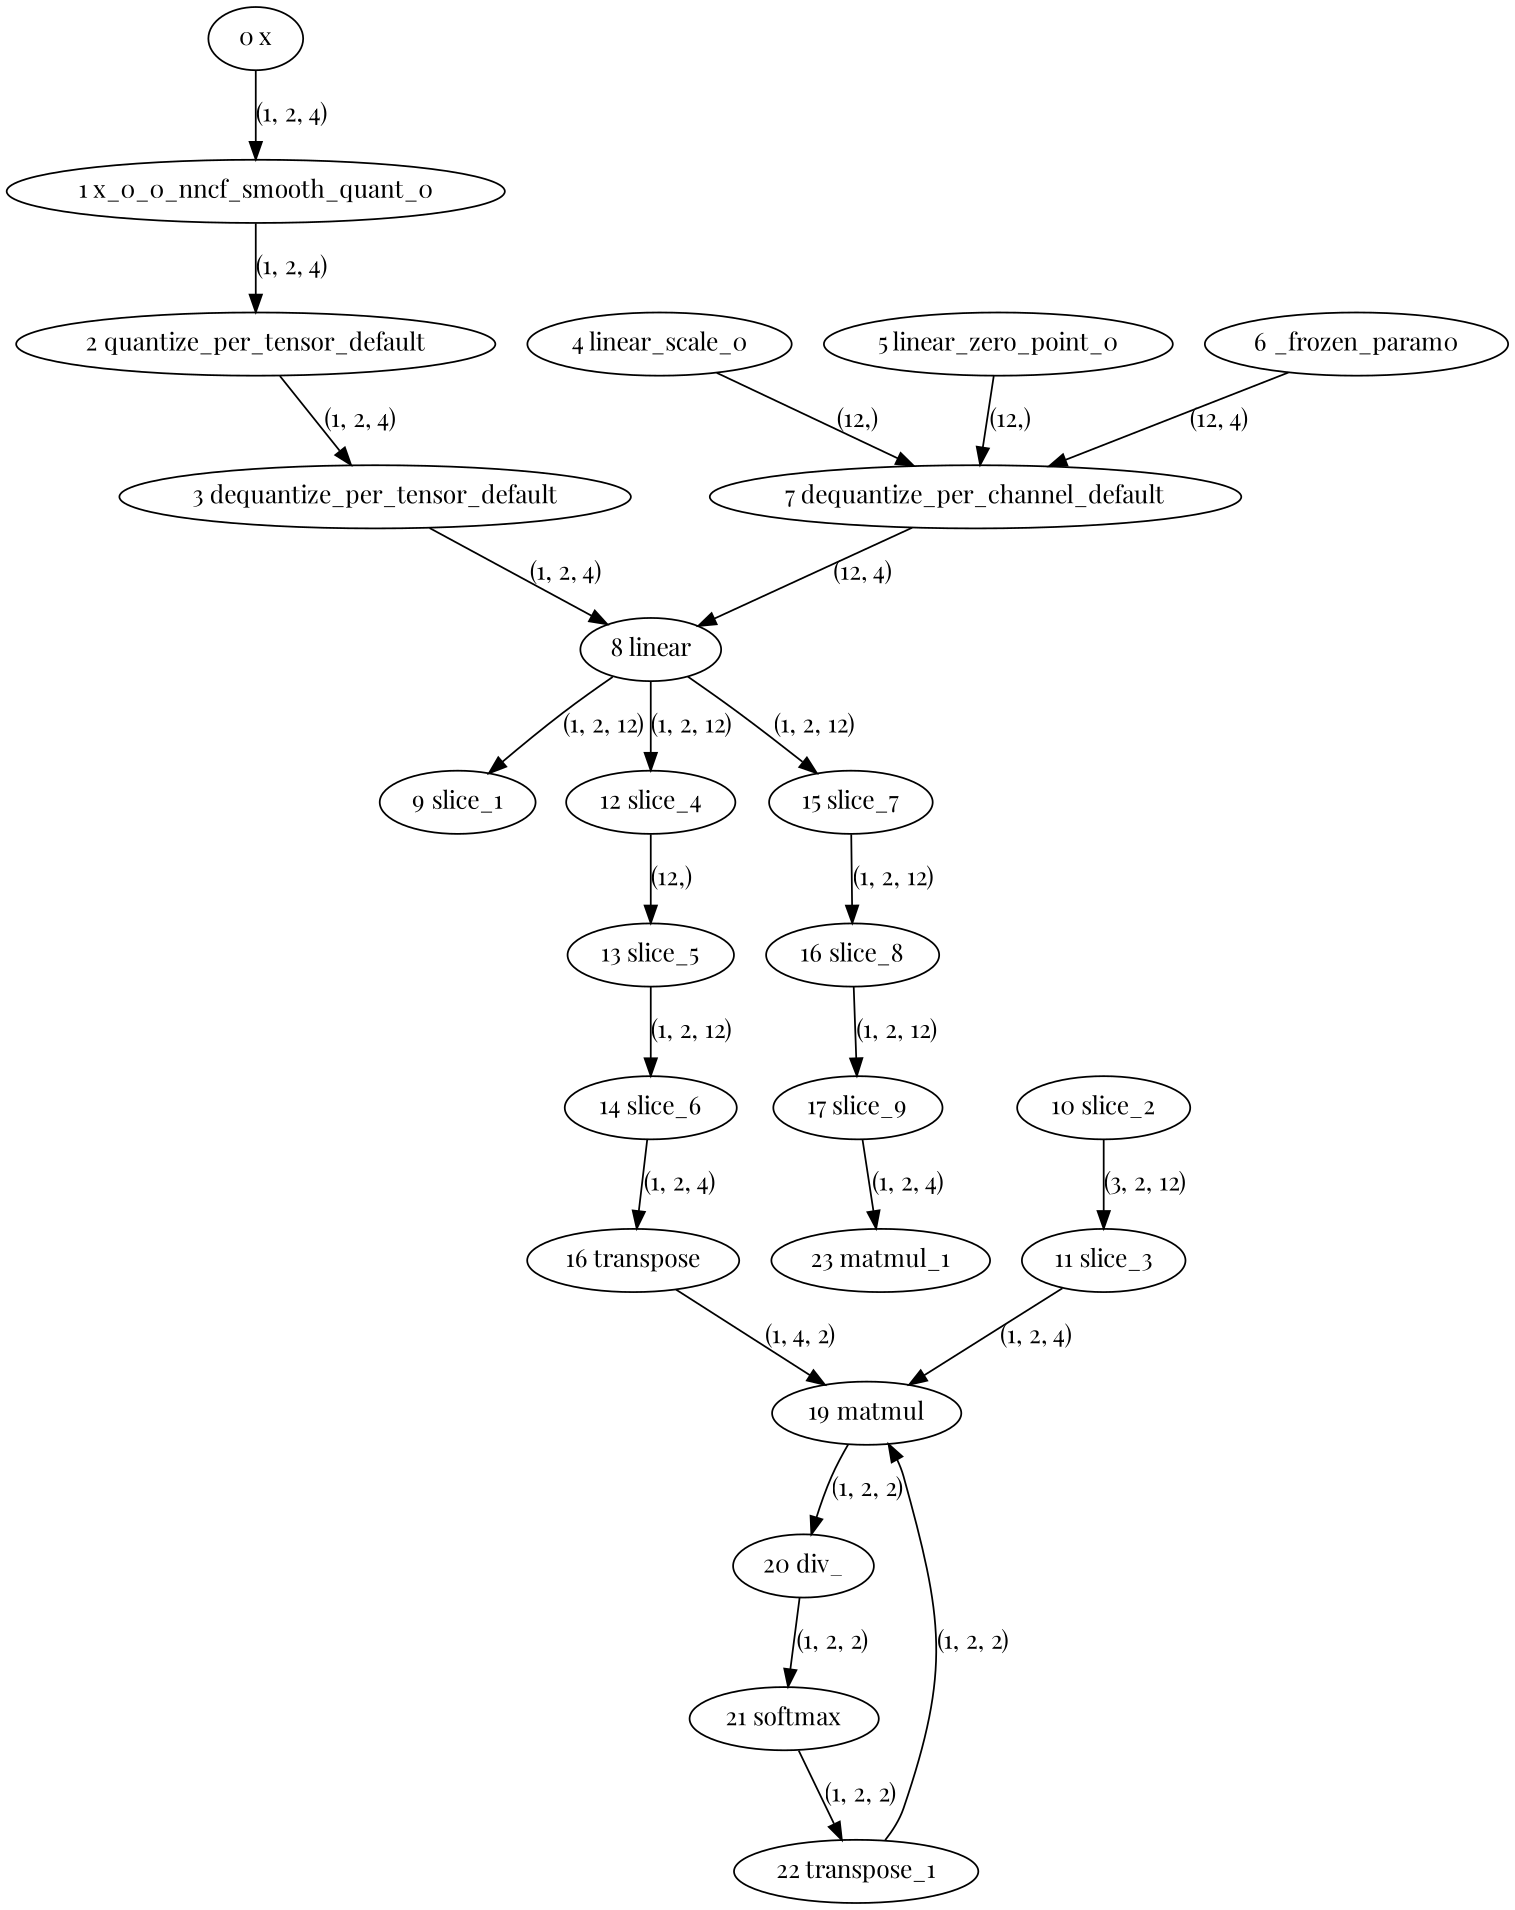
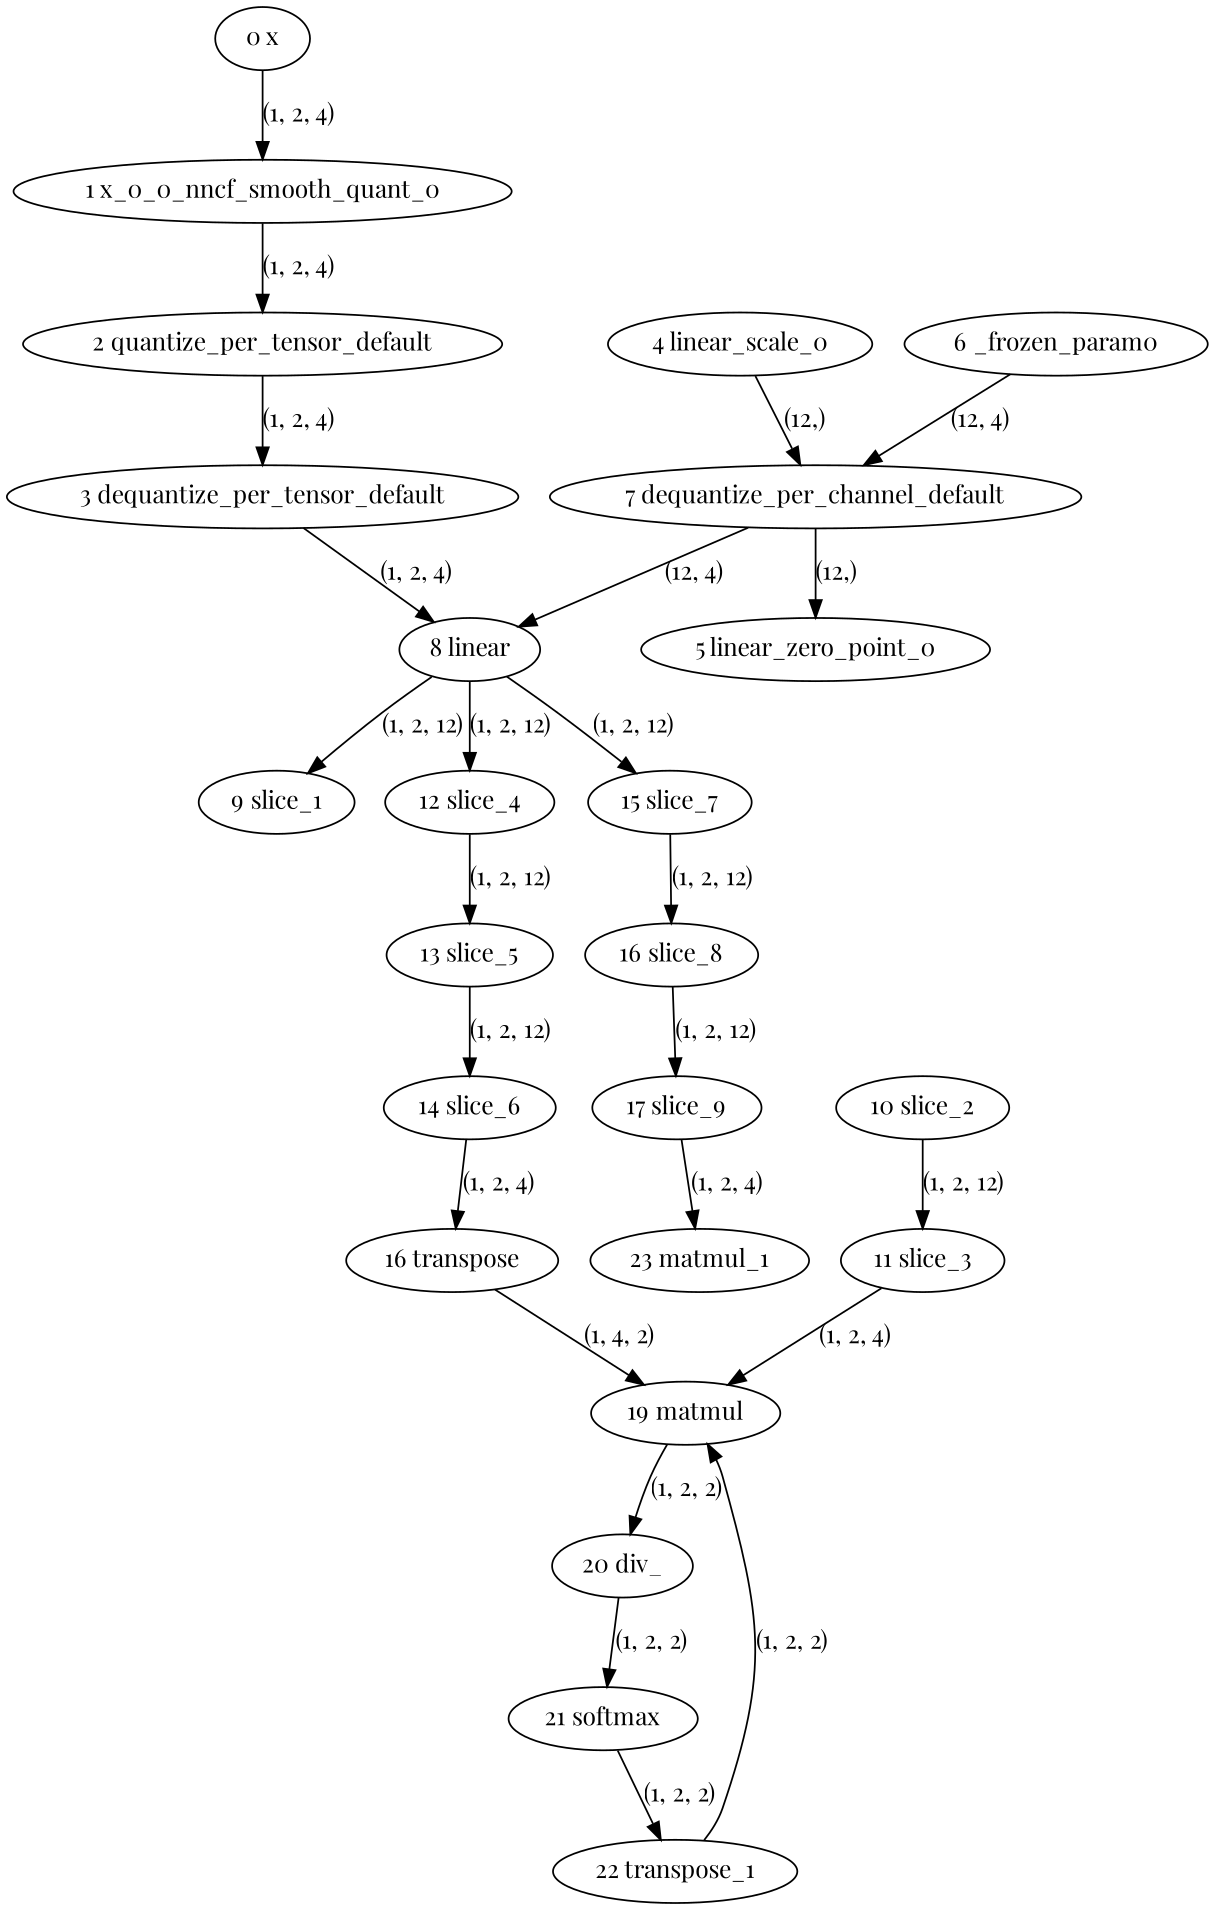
edge "5 linear_zero_point_0" -> "7 dequantize_per_channel_default": reversed
edge "12 slice_4" -> "13 slice_5": label "(12,)" -> "(1, 2, 12)"
edge "10 slice_2" -> "11 slice_3": label "(3, 2, 12)" -> "(1, 2, 12)"
